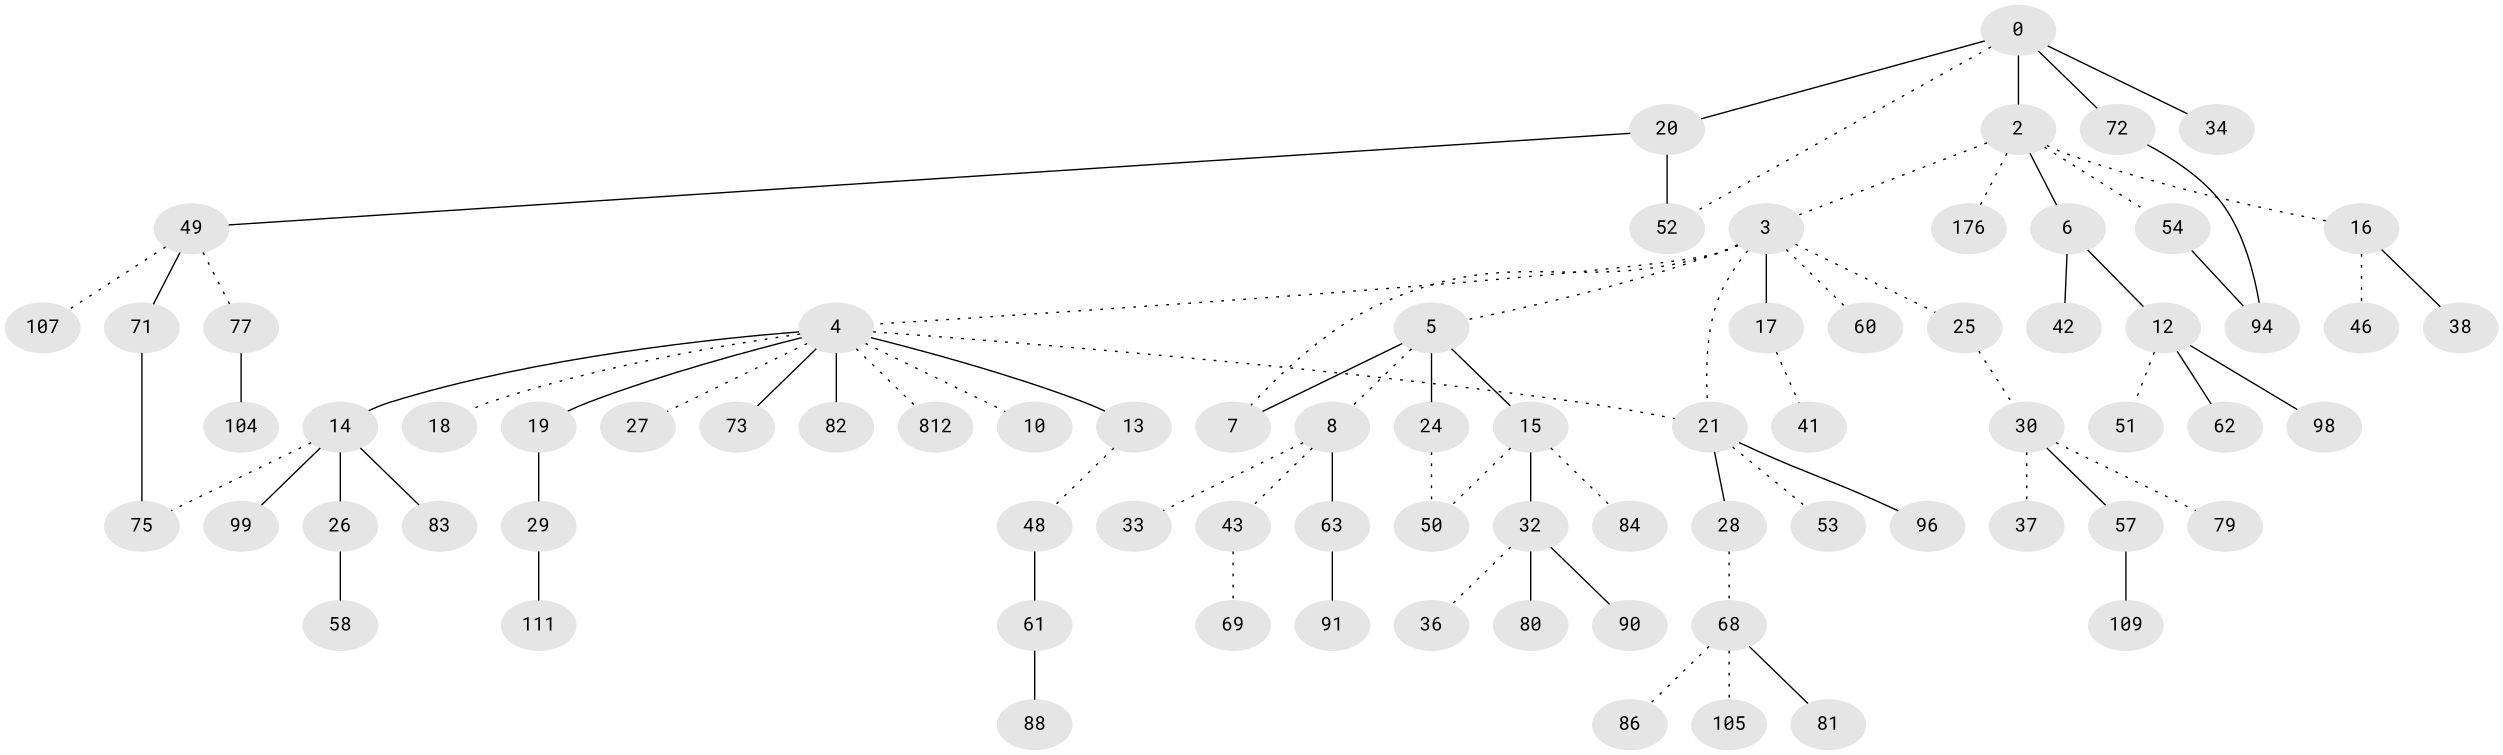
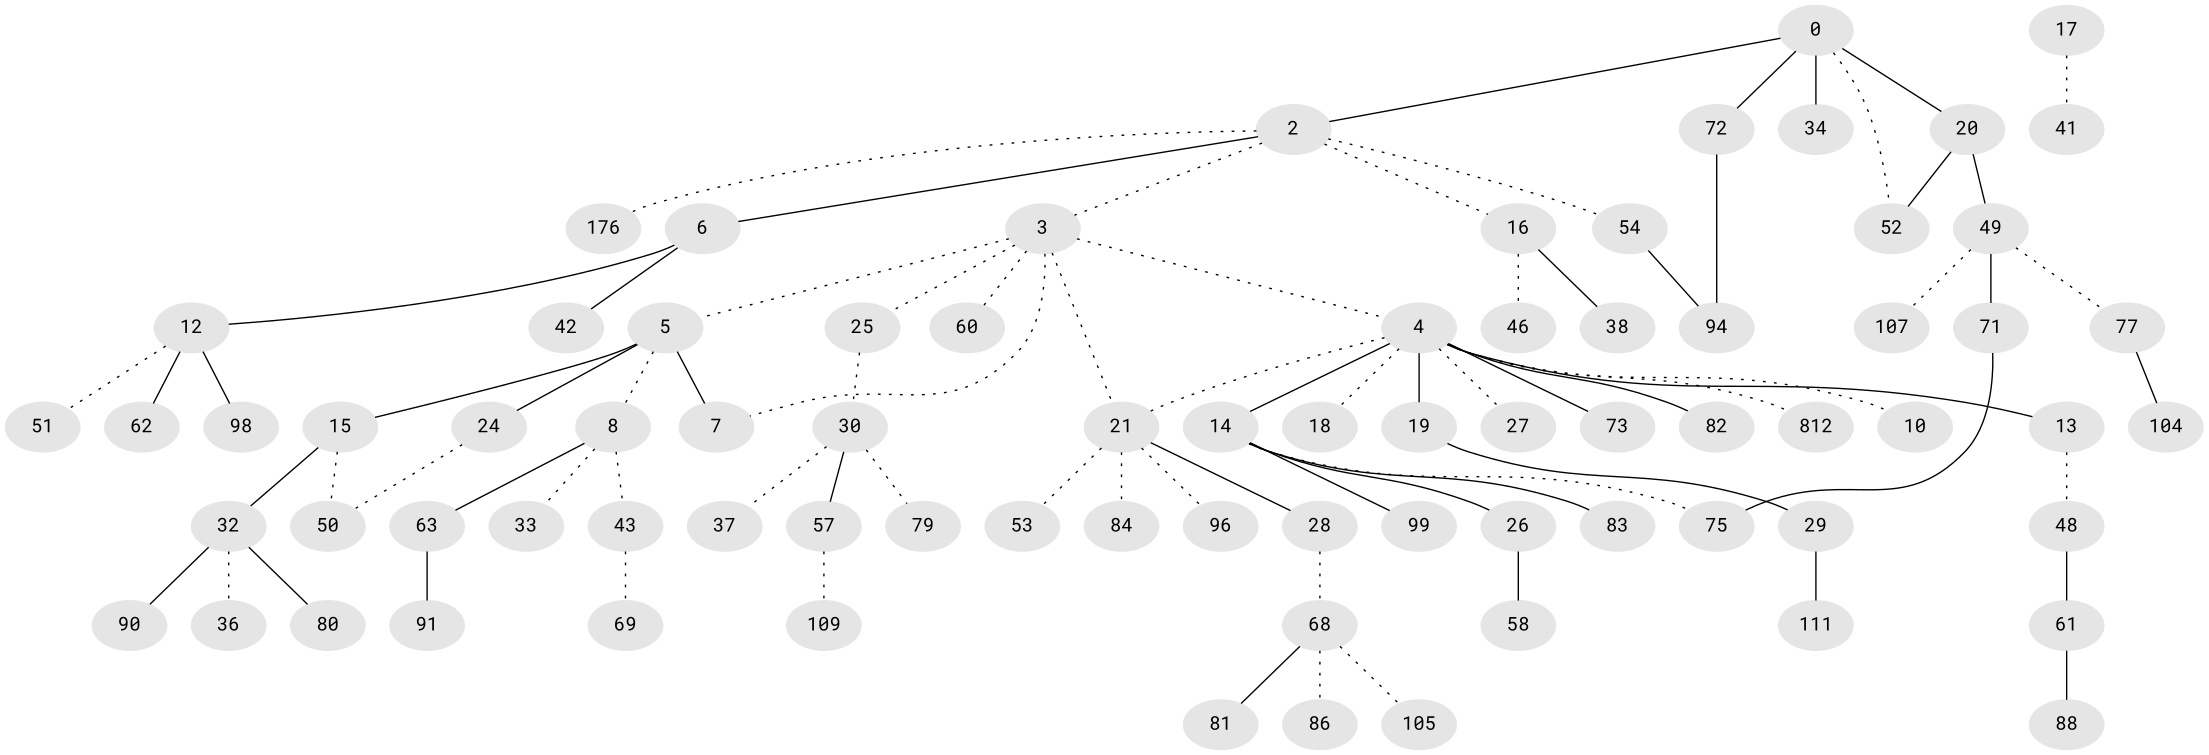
edge "3" -- "17": removed
edge "15" -- "84": now "21" -- "84"
edge "21" -- "96": style solid -> dotted
edge "57" -- "109": style solid -> dotted
